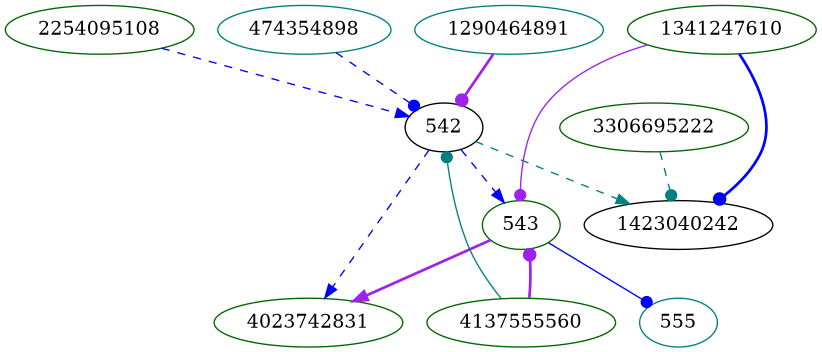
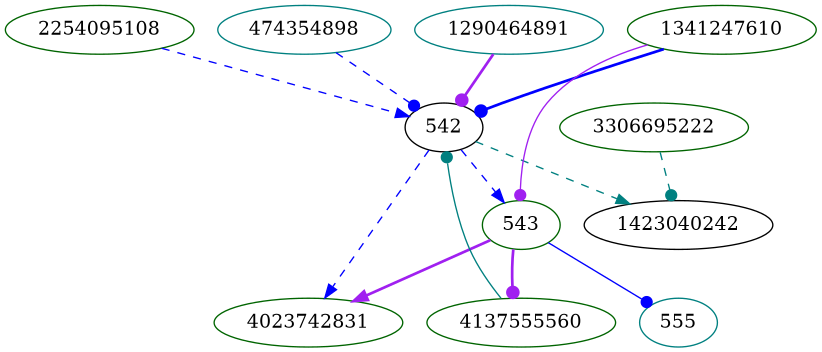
edge "1341247610" -> "1423040242": now "1341247610" -> "542"
edge "4137555560" -> "543": reversed
